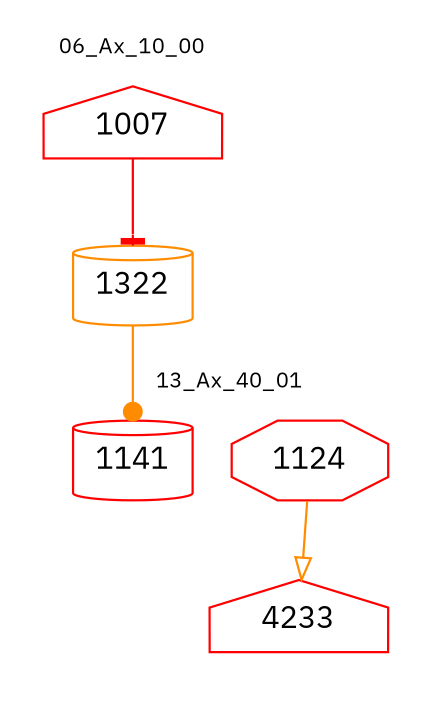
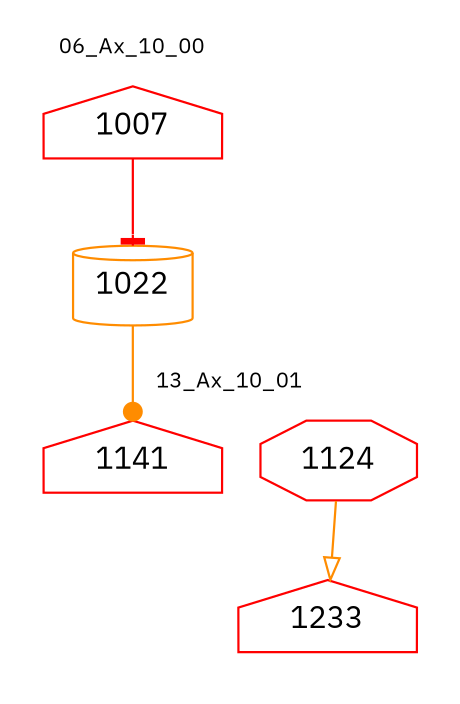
node "1322": label "1322" -> "1022"
cluster "13_Ax_40_01": label "13_Ax_40_01" -> "13_Ax_10_01"
node "1141": shape cylinder -> house
node "4233": label "4233" -> "1233"
